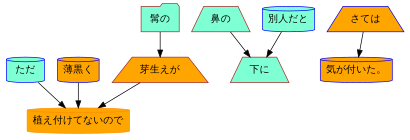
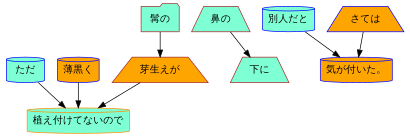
edge "別人だと" -> "下に": now "別人だと" -> "気が付いた。"
node "植え付けてないので": fillcolor orange -> aquamarine
